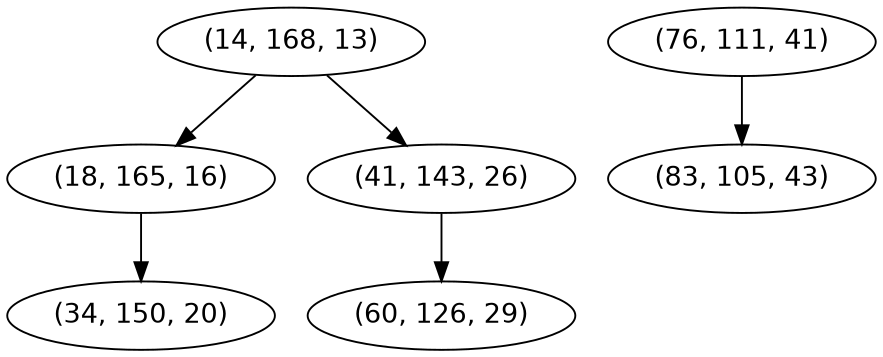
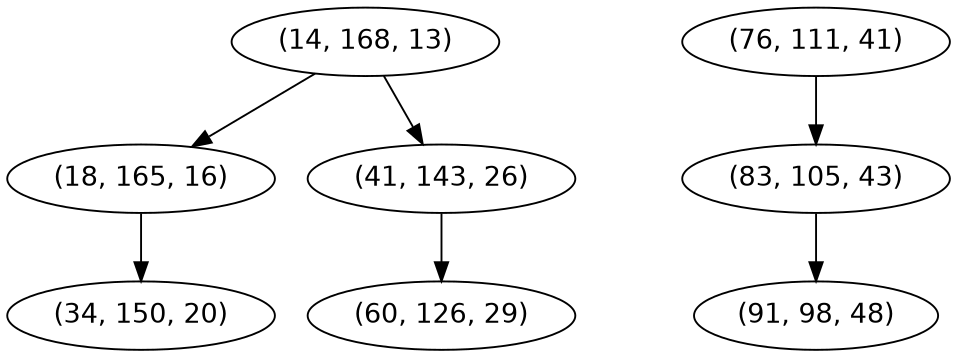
node "(91, 98, 48)": added
